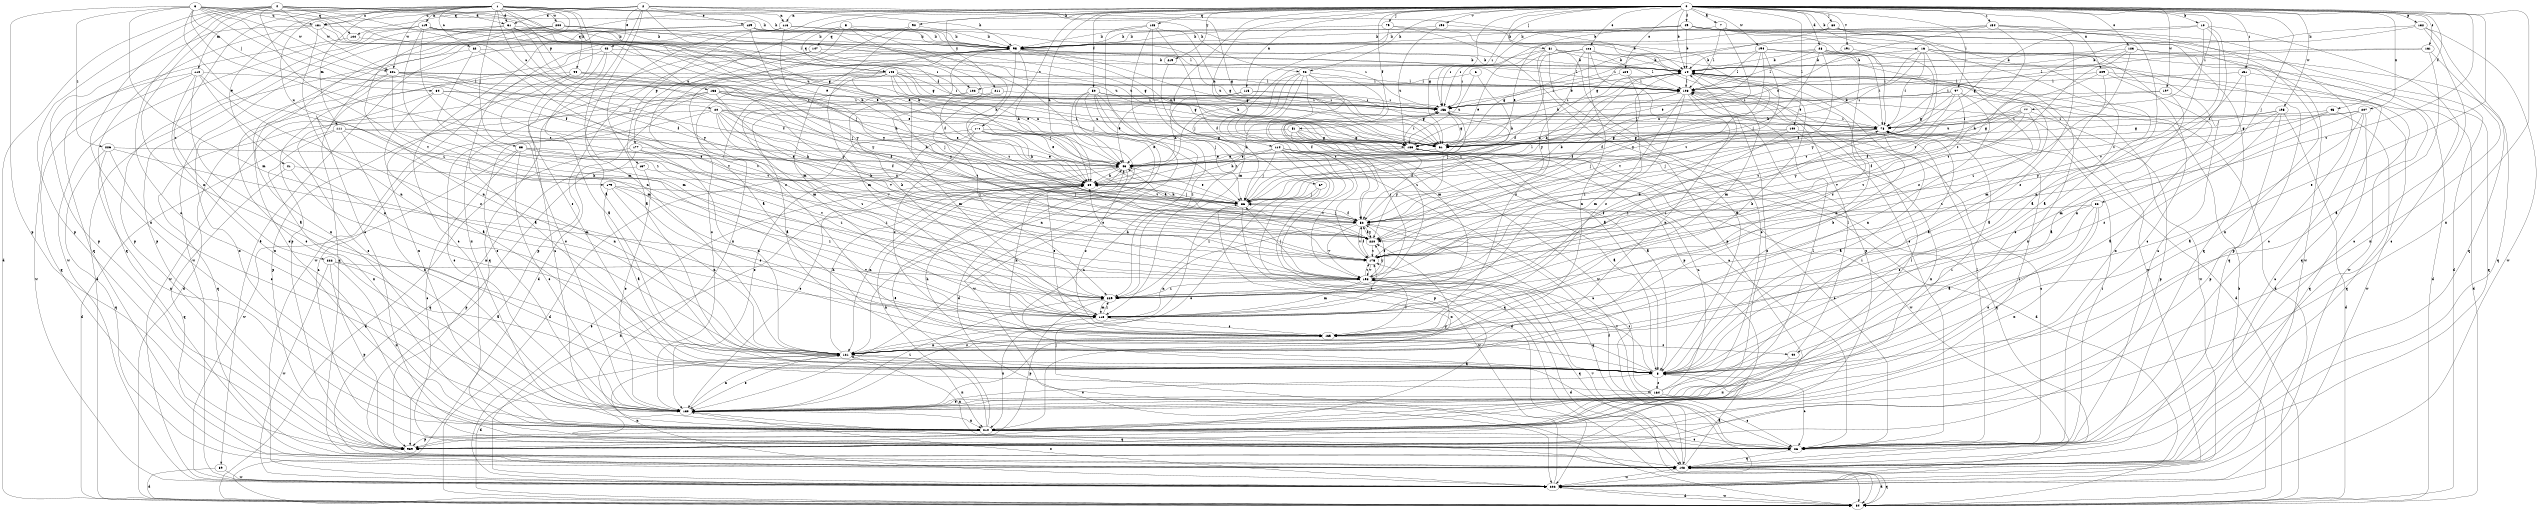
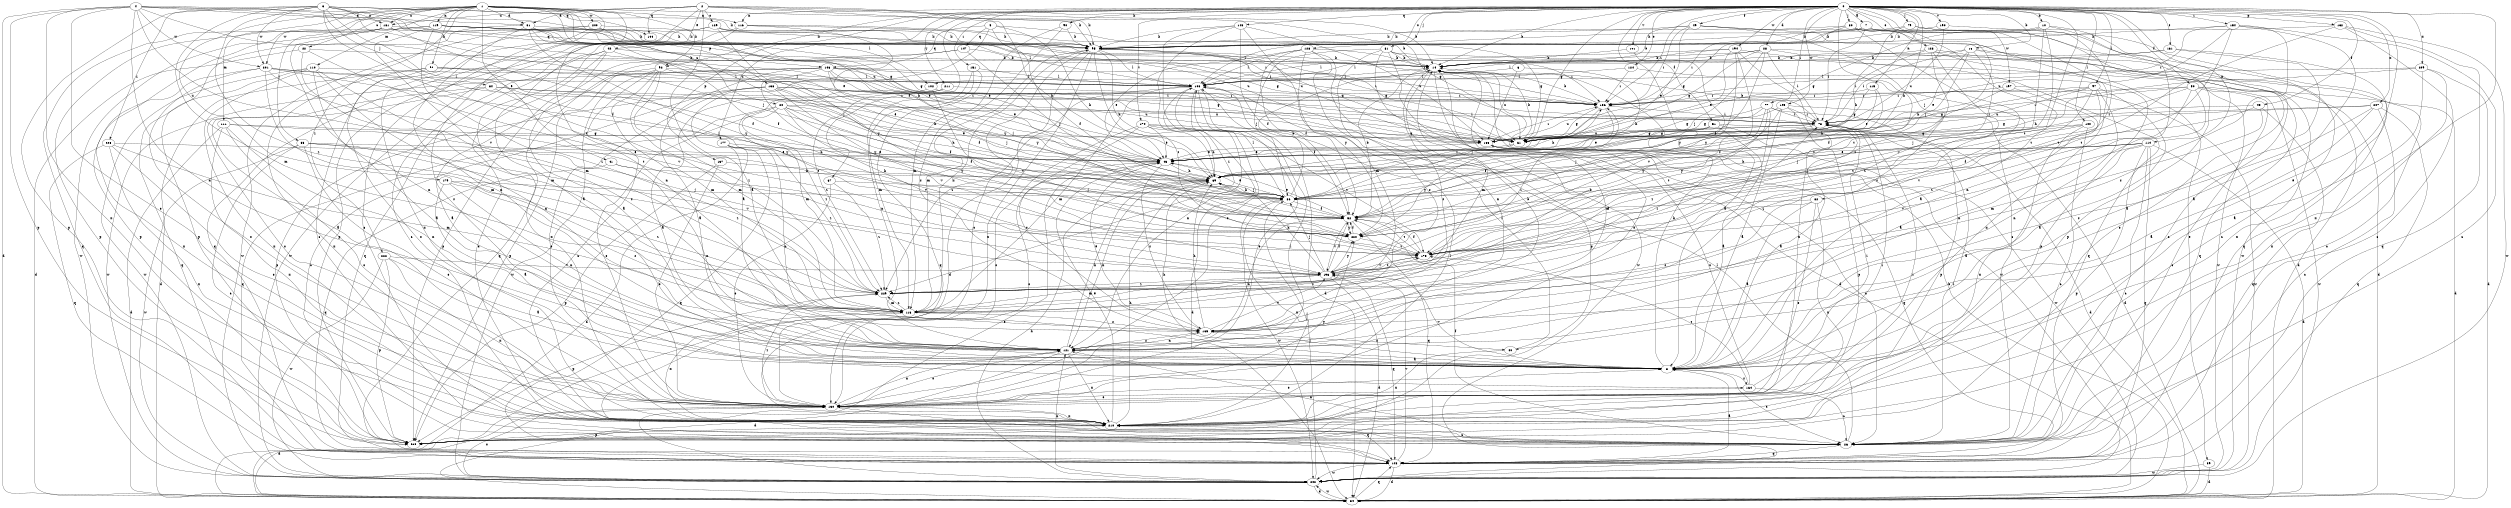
node "219": removed
edge "52" -> "86": removed, label "j"
edge "28" -> "165": removed, label "s"
edge "16" -> "148": removed, label "q"
edge "130" -> "34": added, label "d"
